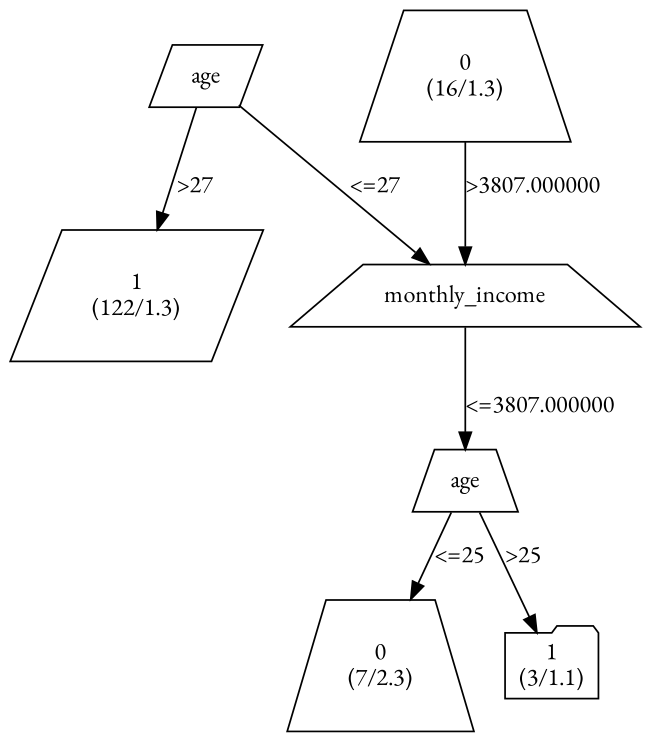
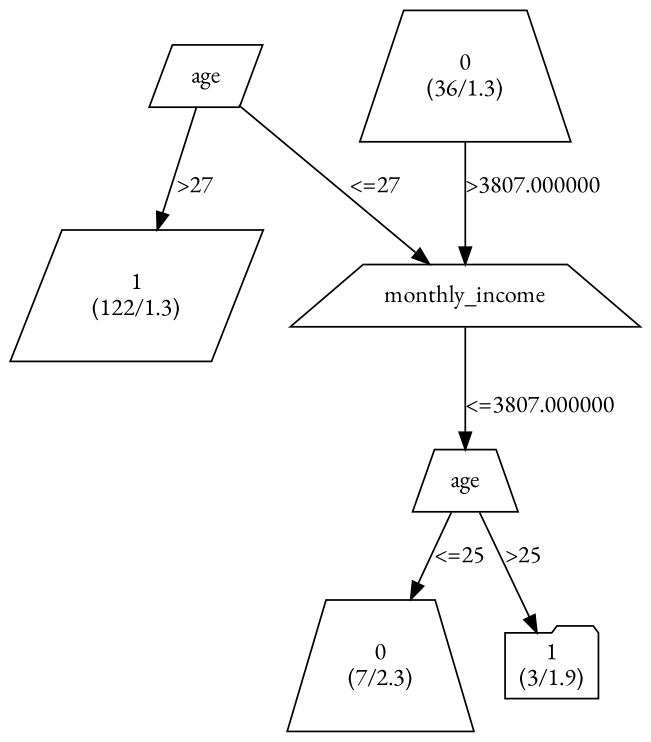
node "0 (16/1.3)": label "0 (16/1.3)" -> "0 (36/1.3)"
node "1 (3/1.1)": label "1 (3/1.1)" -> "1 (3/1.9)"
